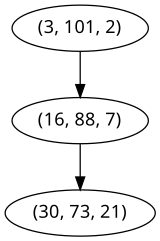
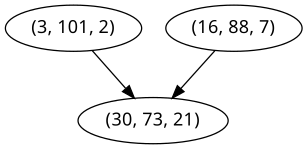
edge "(3, 101, 2)" -> "(16, 88, 7)": now "(3, 101, 2)" -> "(30, 73, 21)"
